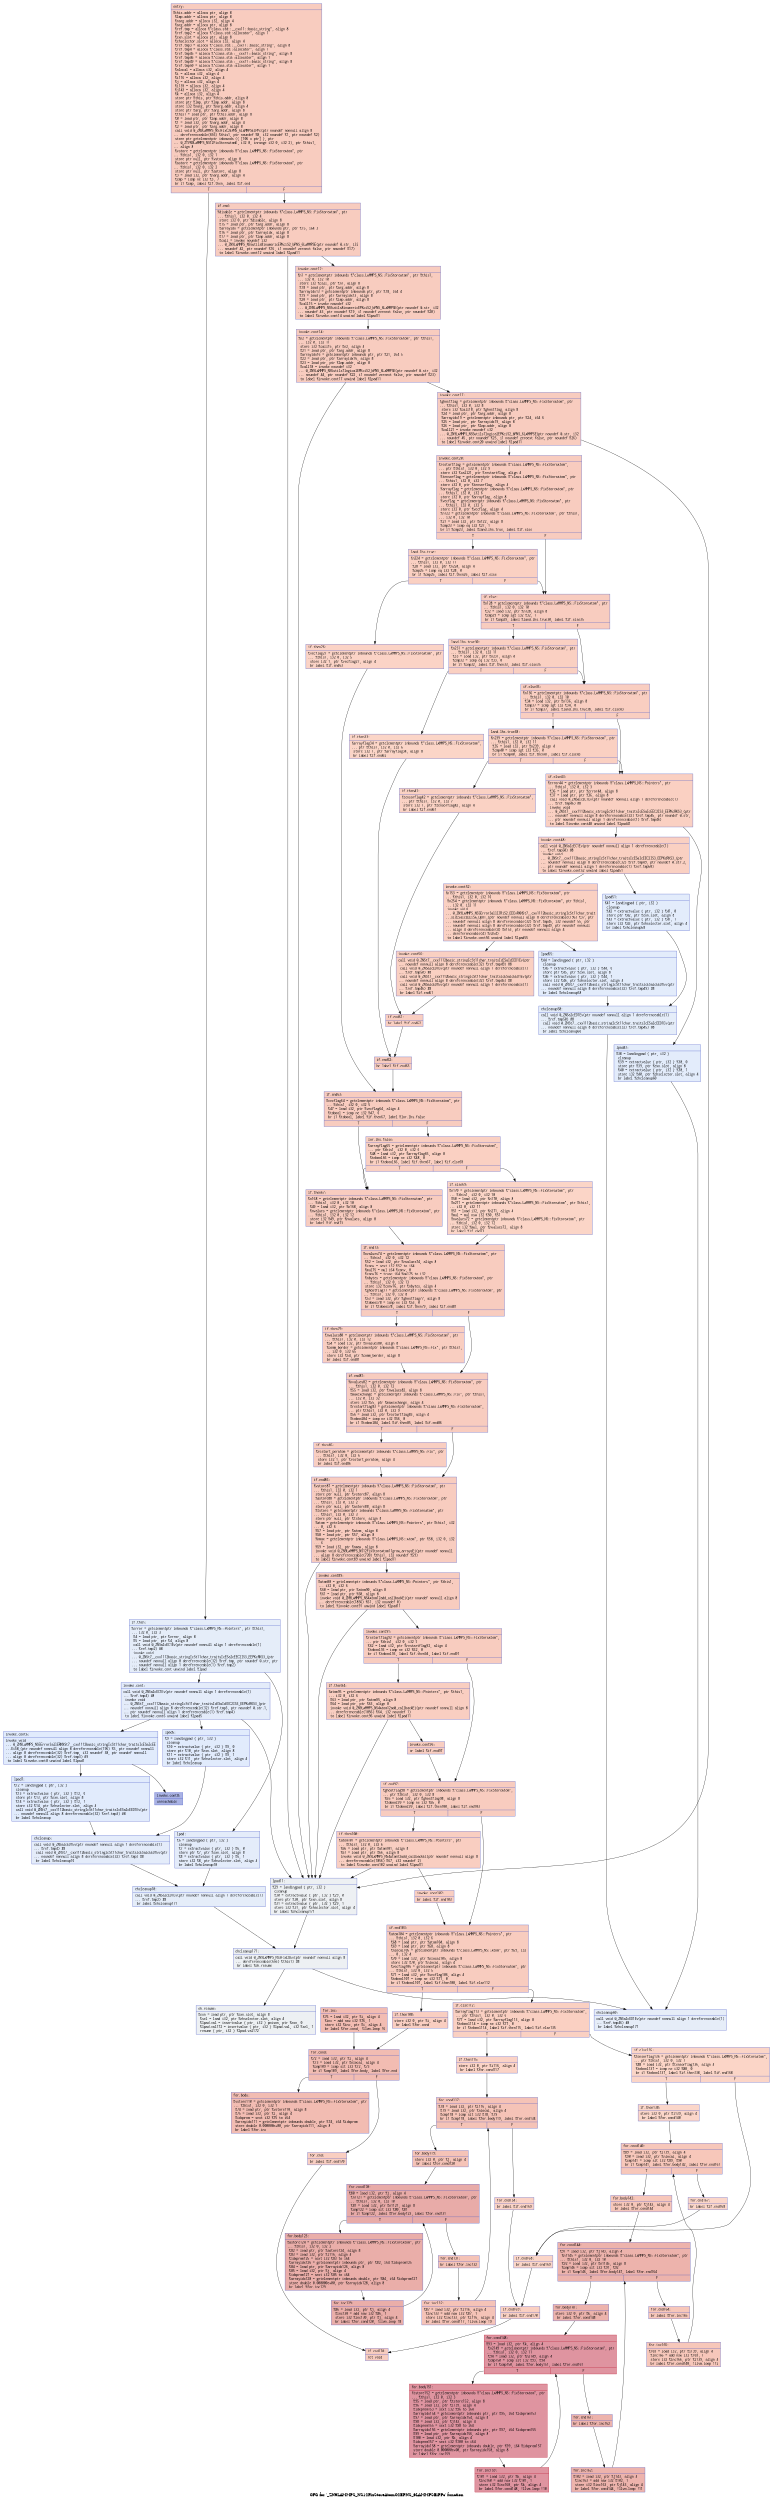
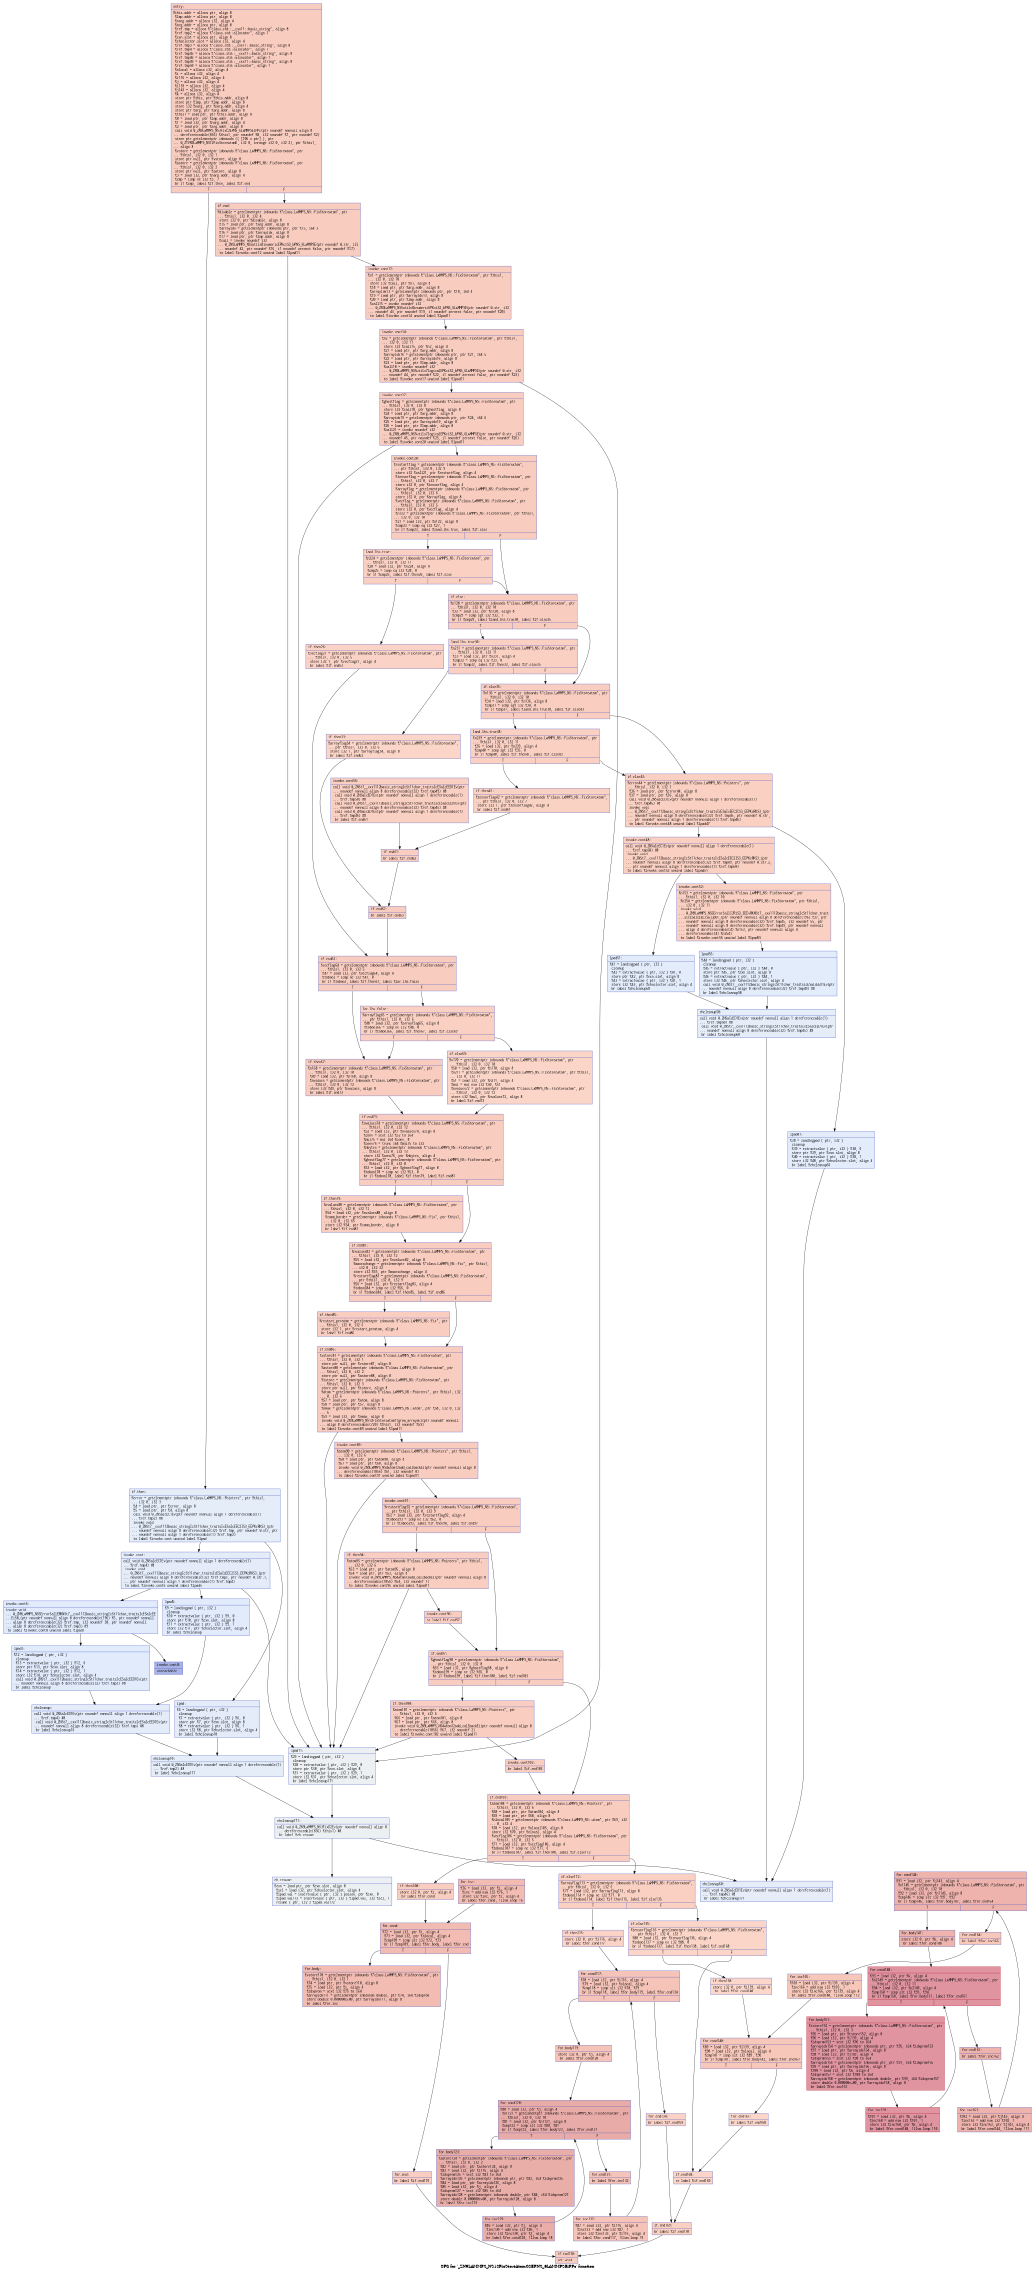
edge "invoke.cont52:" -> "invoke.cont56:": removed
node "for.body142:": removed
